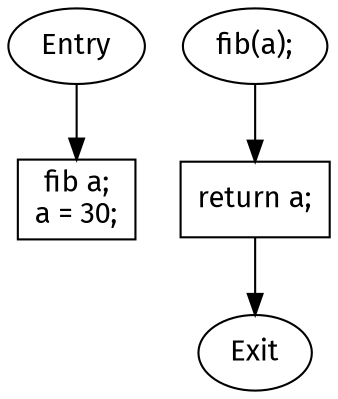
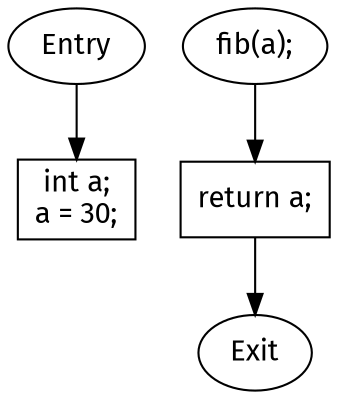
node "fib a; a = 30;": label "fib a; a = 30;" -> "int a; a = 30;"
